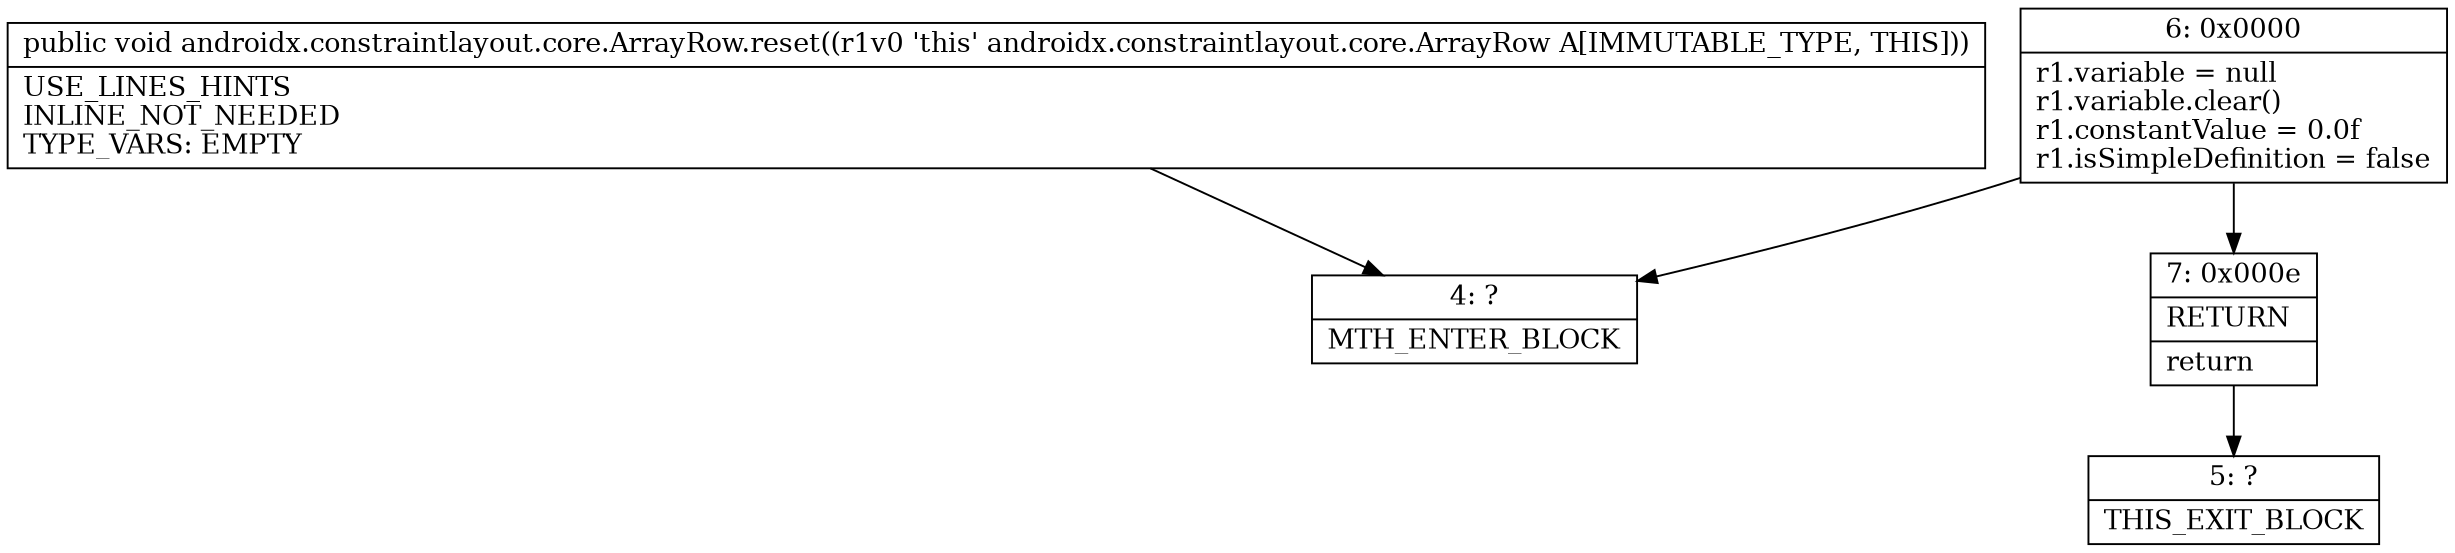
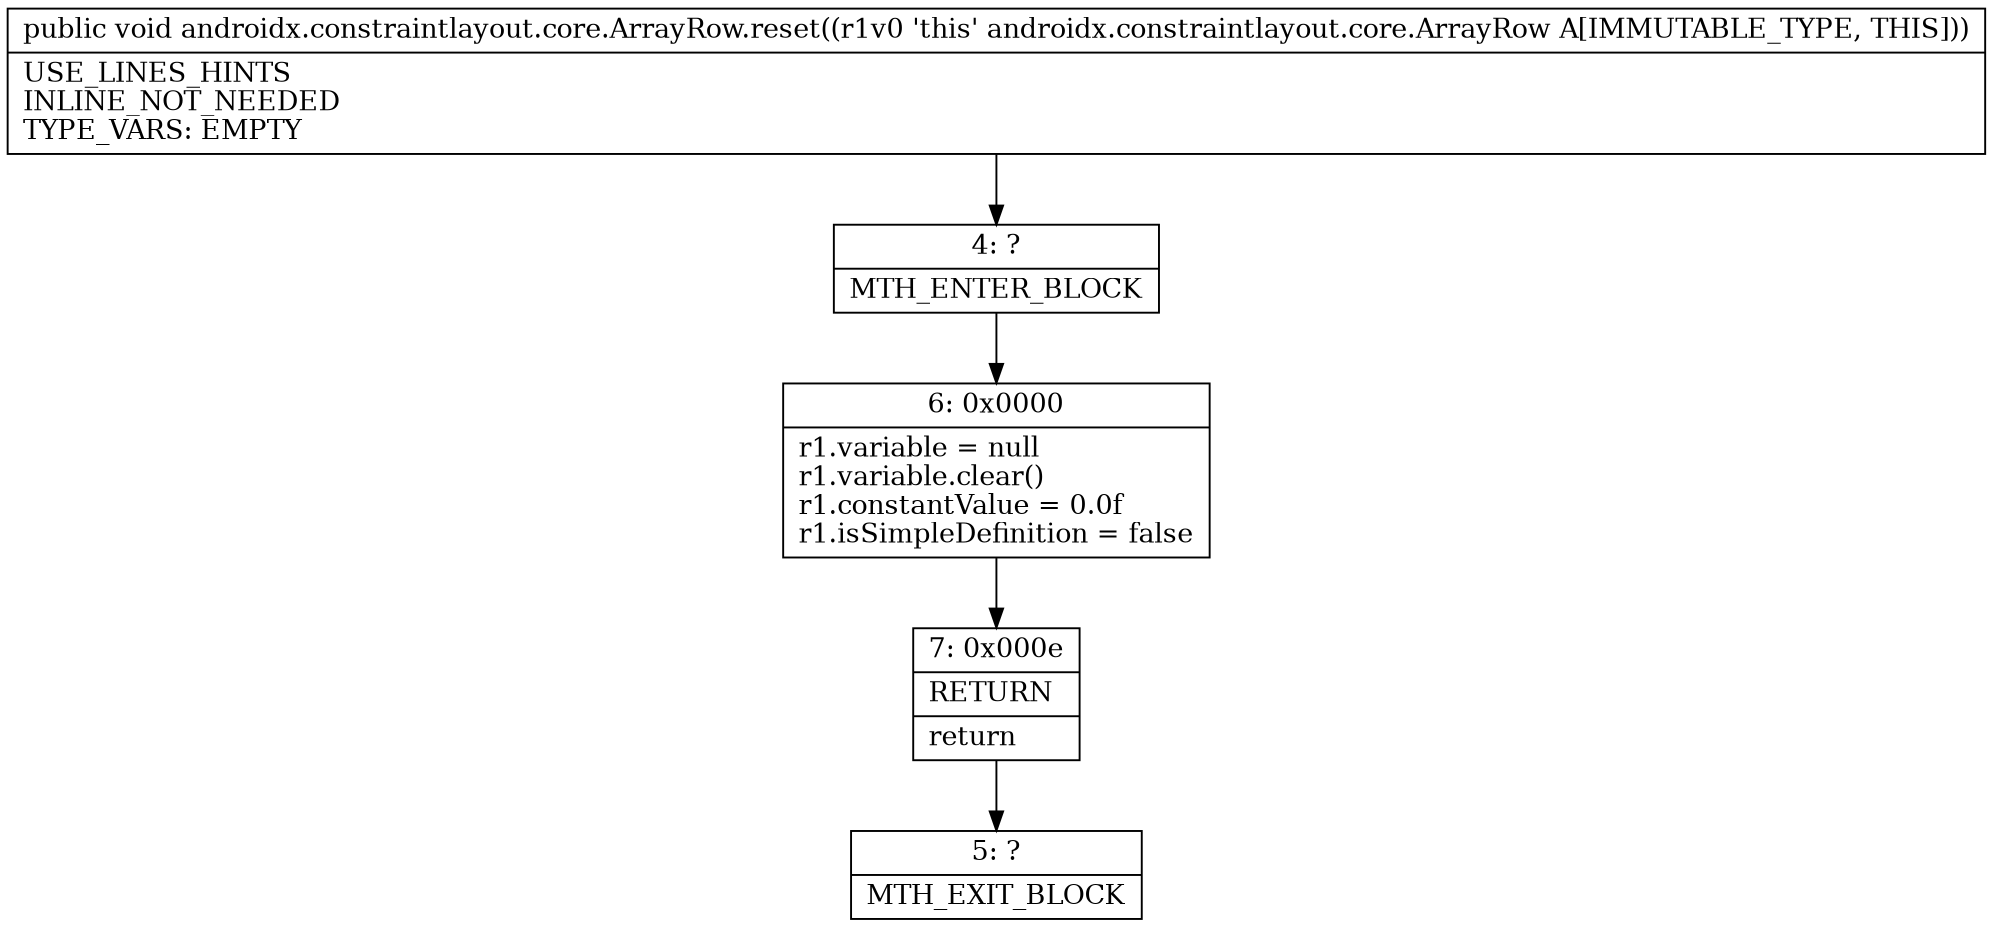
edge "6: 0x0000" -> "4: ?": reversed
node "5: ?": text "THIS_EXIT_BLOCK" -> "MTH_EXIT_BLOCK"
